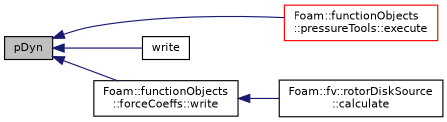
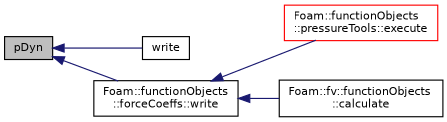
edge "Foam::functionObjects ::pressureTools::execute" -> "pDyn": now "Foam::functionObjects ::pressureTools::execute" -> "Foam::functionObjects ::forceCoeffs::write"
node "Foam::fv::rotorDiskSource ::calculate": label "Foam::fv::rotorDiskSource ::calculate" -> "Foam::fv::functionObjects ::calculate"
